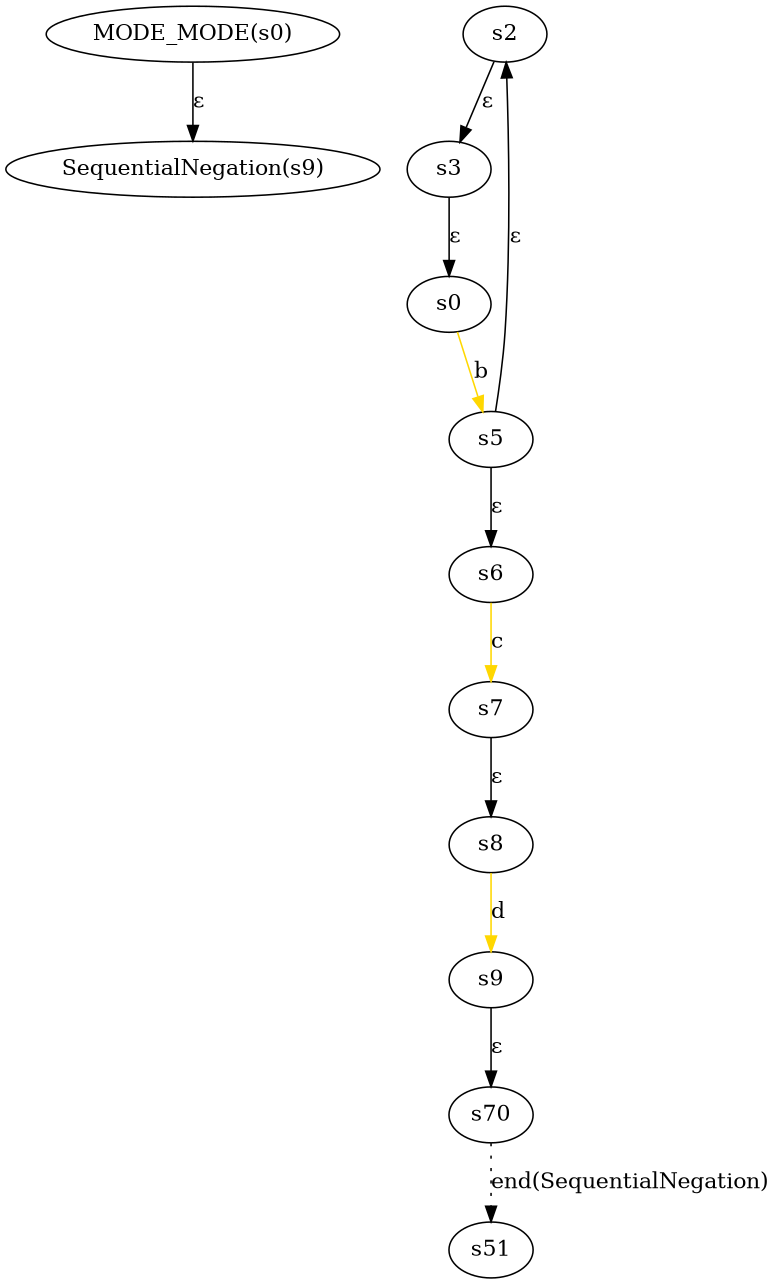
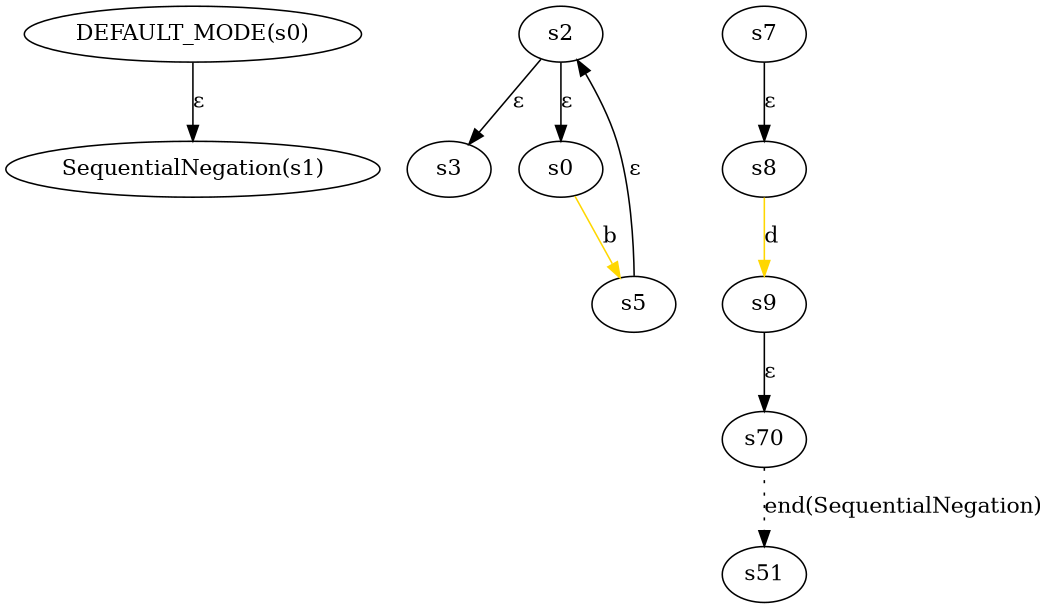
node "MODE_MODE(s0)": label "MODE_MODE(s0)" -> "DEFAULT_MODE(s0)"
node "SequentialNegation(s9)": label "SequentialNegation(s9)" -> "SequentialNegation(s1)"
edge "s3" -> "s0": now "s2" -> "s0"
node "s6": removed
